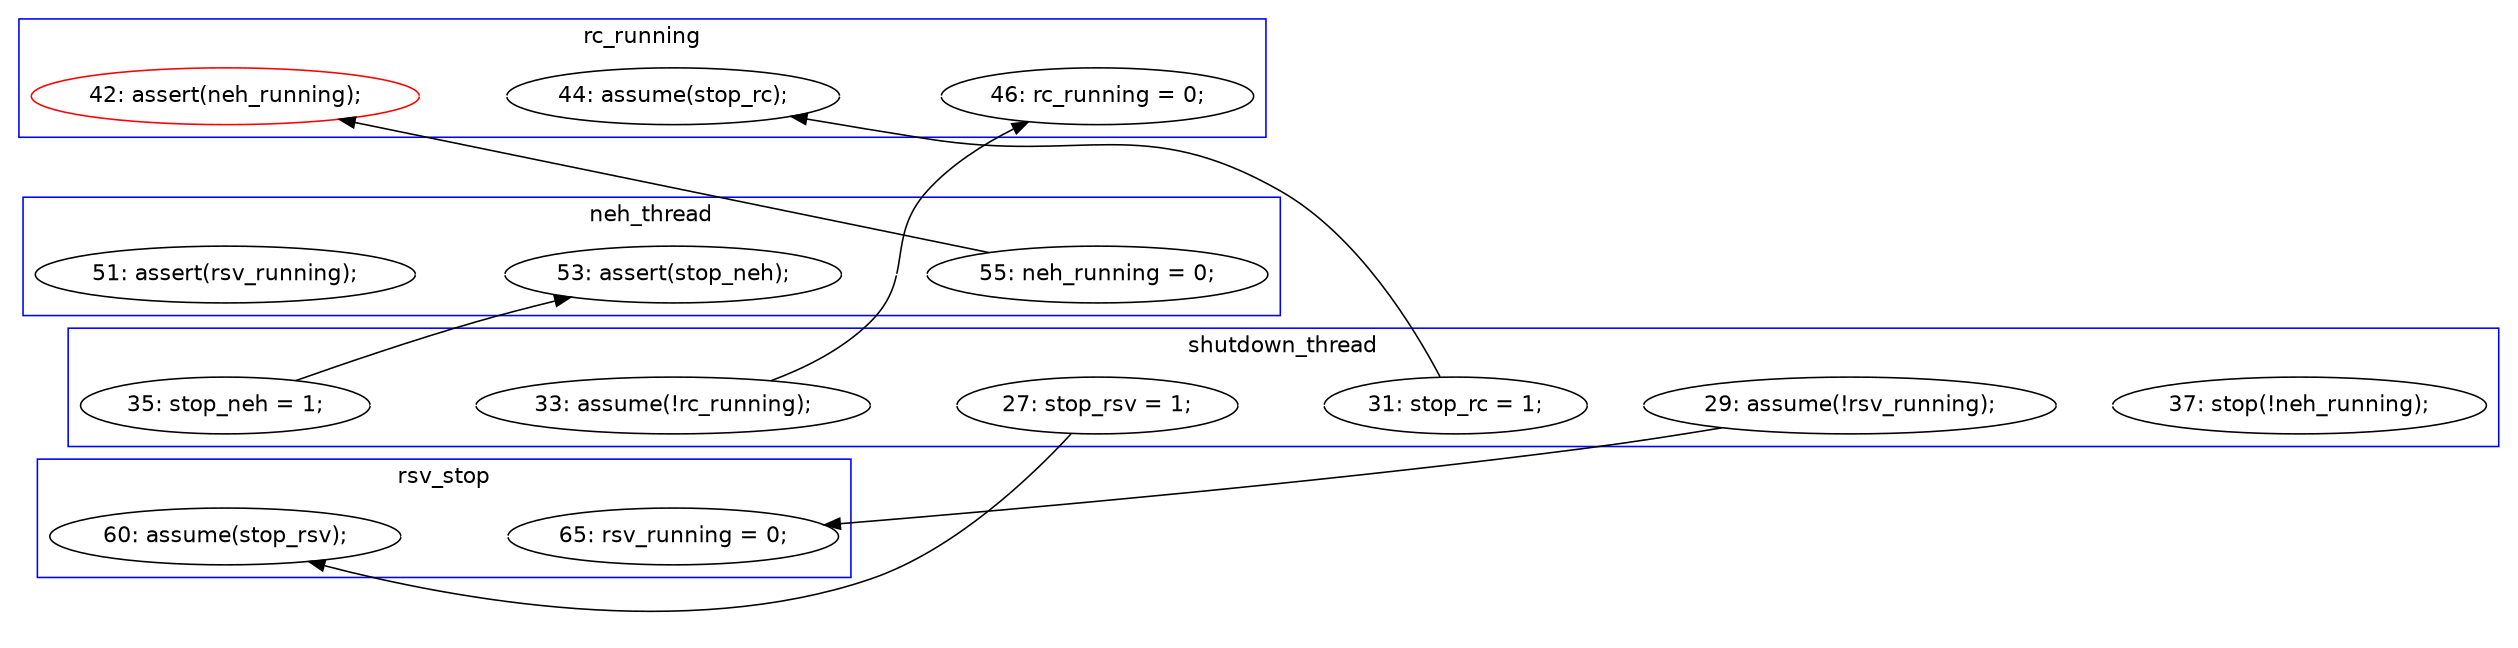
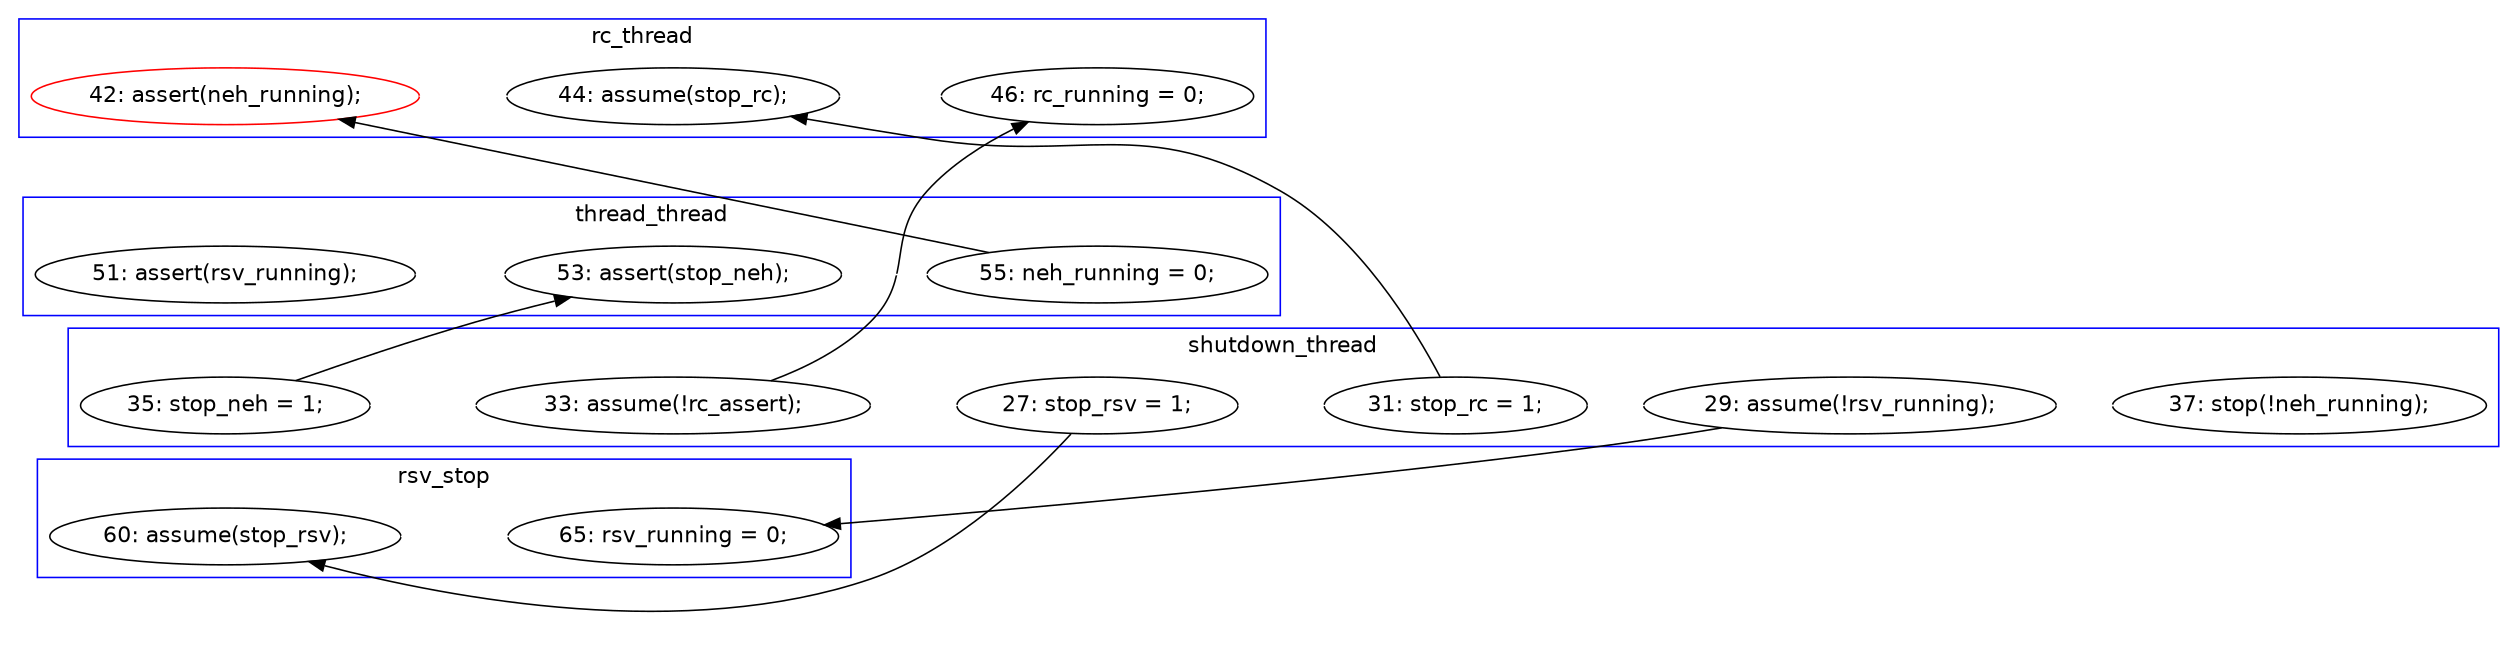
cluster "rc_running": label "rc_running" -> "rc_thread"
cluster "neh_thread": label "neh_thread" -> "thread_thread"
node "33: assume(!rc_running);": label "33: assume(!rc_running);" -> "33: assume(!rc_assert);"
